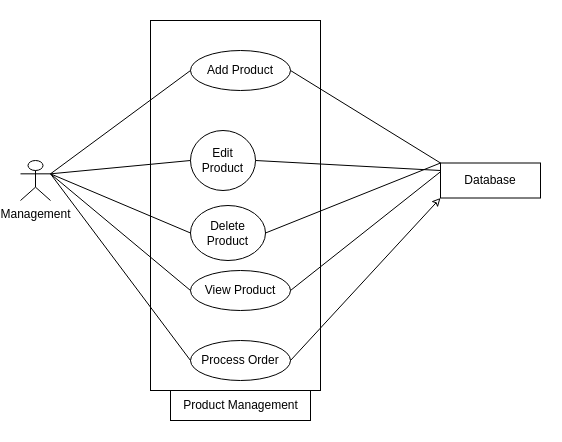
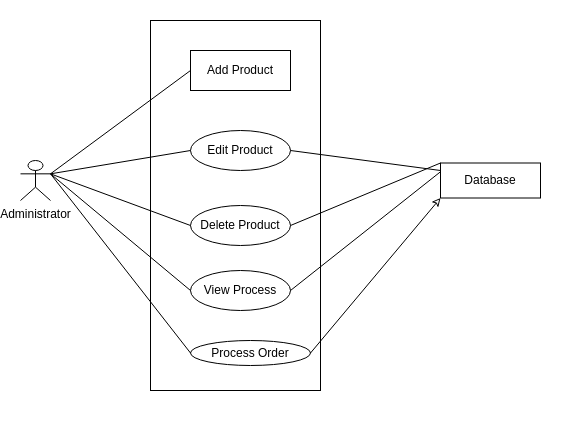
node "Add Product": shape ellipse -> rectangle
edge "Add Product" -- "Database": removed
node "Edit Product": size 65x60 -> 100x40
node "Management": label "Management" -> "Administrator"
node "Delete Product": size 75x55 -> 100x40
node "View Product": label "View Product" -> "View Process"
node "Process Order": size 100x40 -> 120x25
node "Product Management": removed
